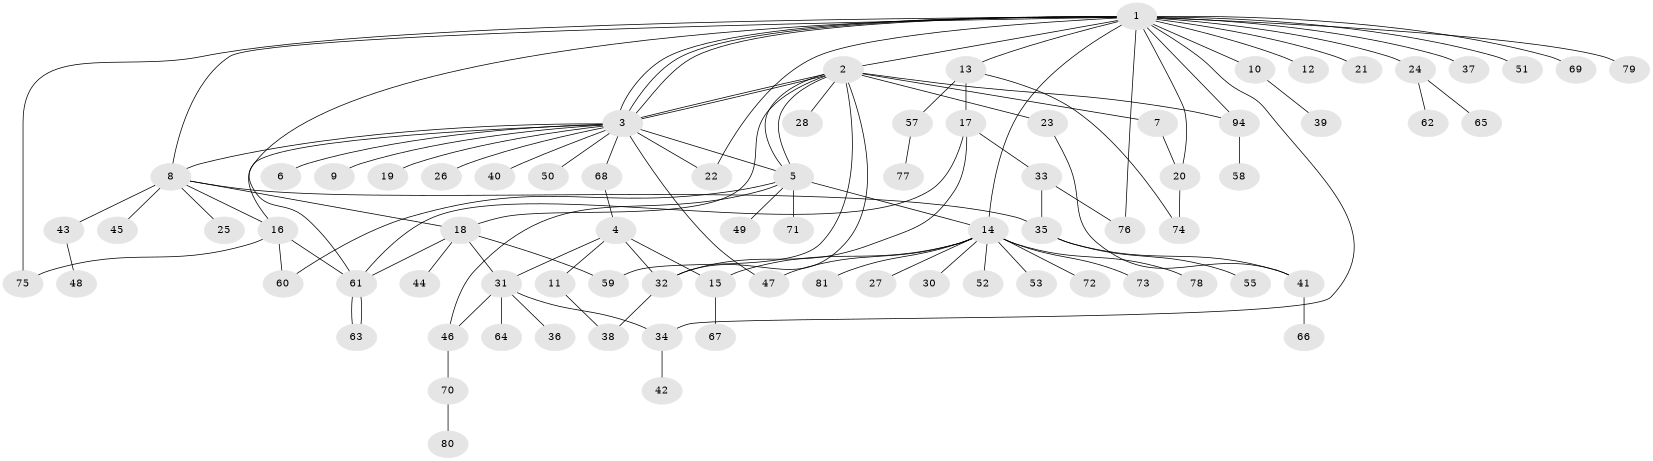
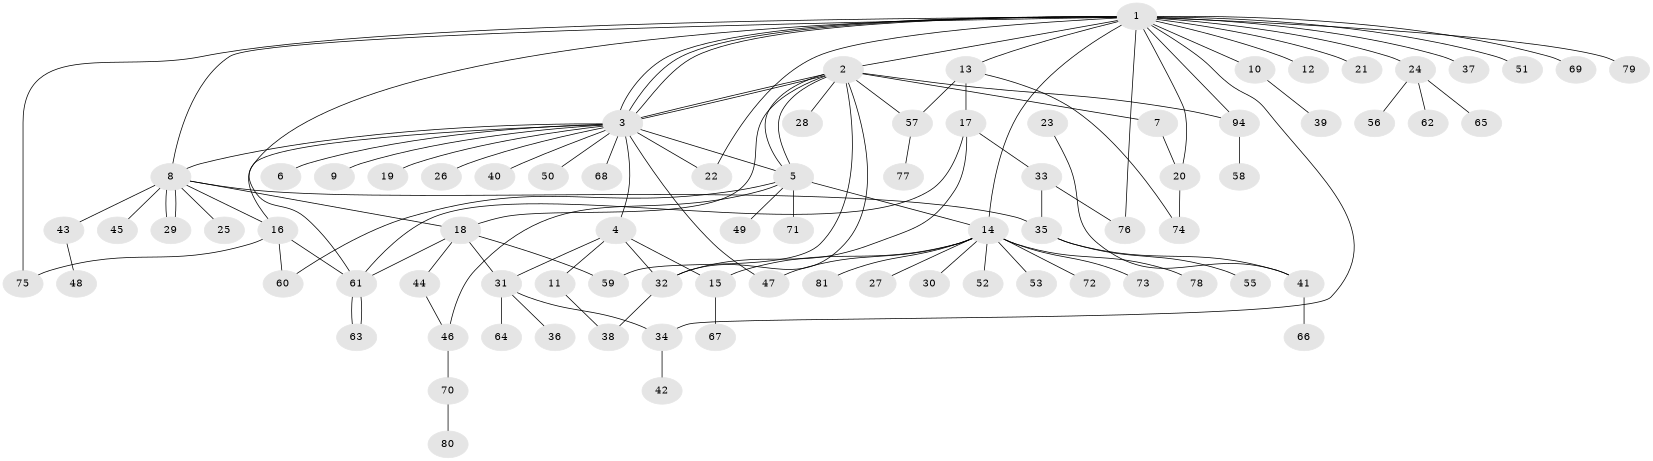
edge "2" -- "23": now "2" -- "57"
node "56": added
edge "68" -- "4": now "3" -- "4"
node "29": added
edge "31" -- "46": now "44" -- "46"
